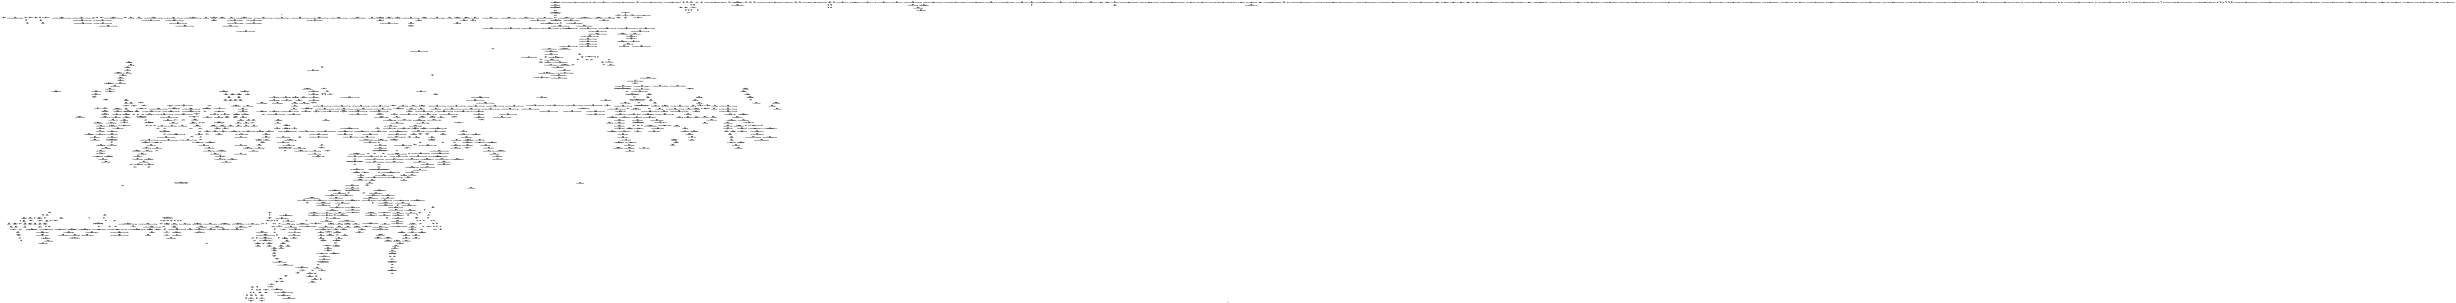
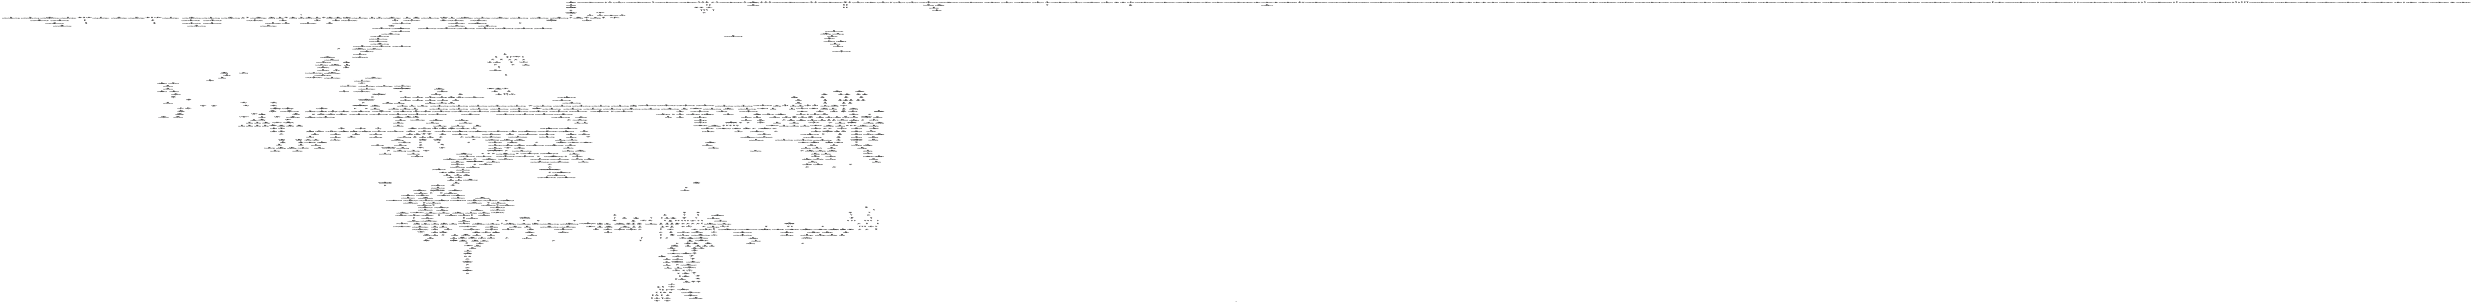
node "NodeID: 1680": removed
